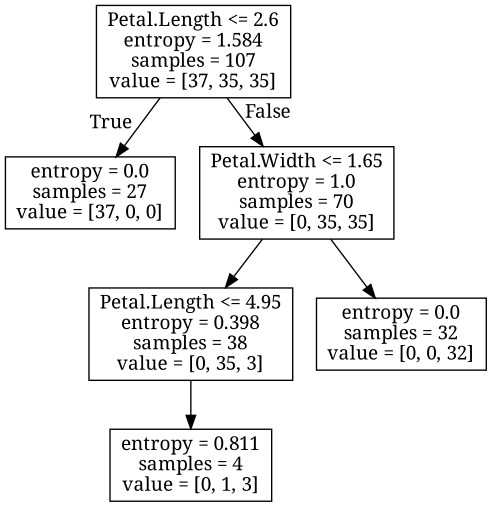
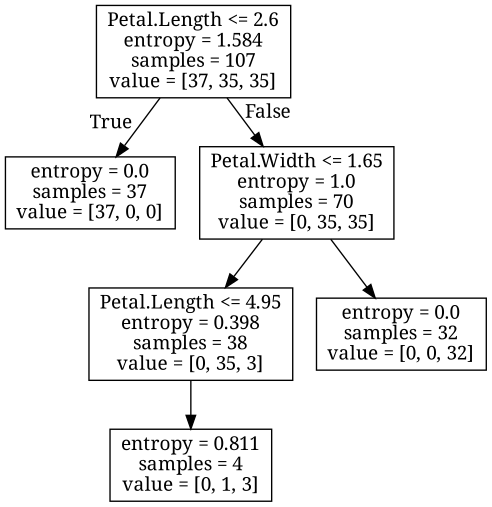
node "entropy = 0.0 samples = 27 value = [37, 0, 0]": label "entropy = 0.0 samples = 27 value = [37, 0, 0]" -> "entropy = 0.0 samples = 37 value = [37, 0, 0]"
